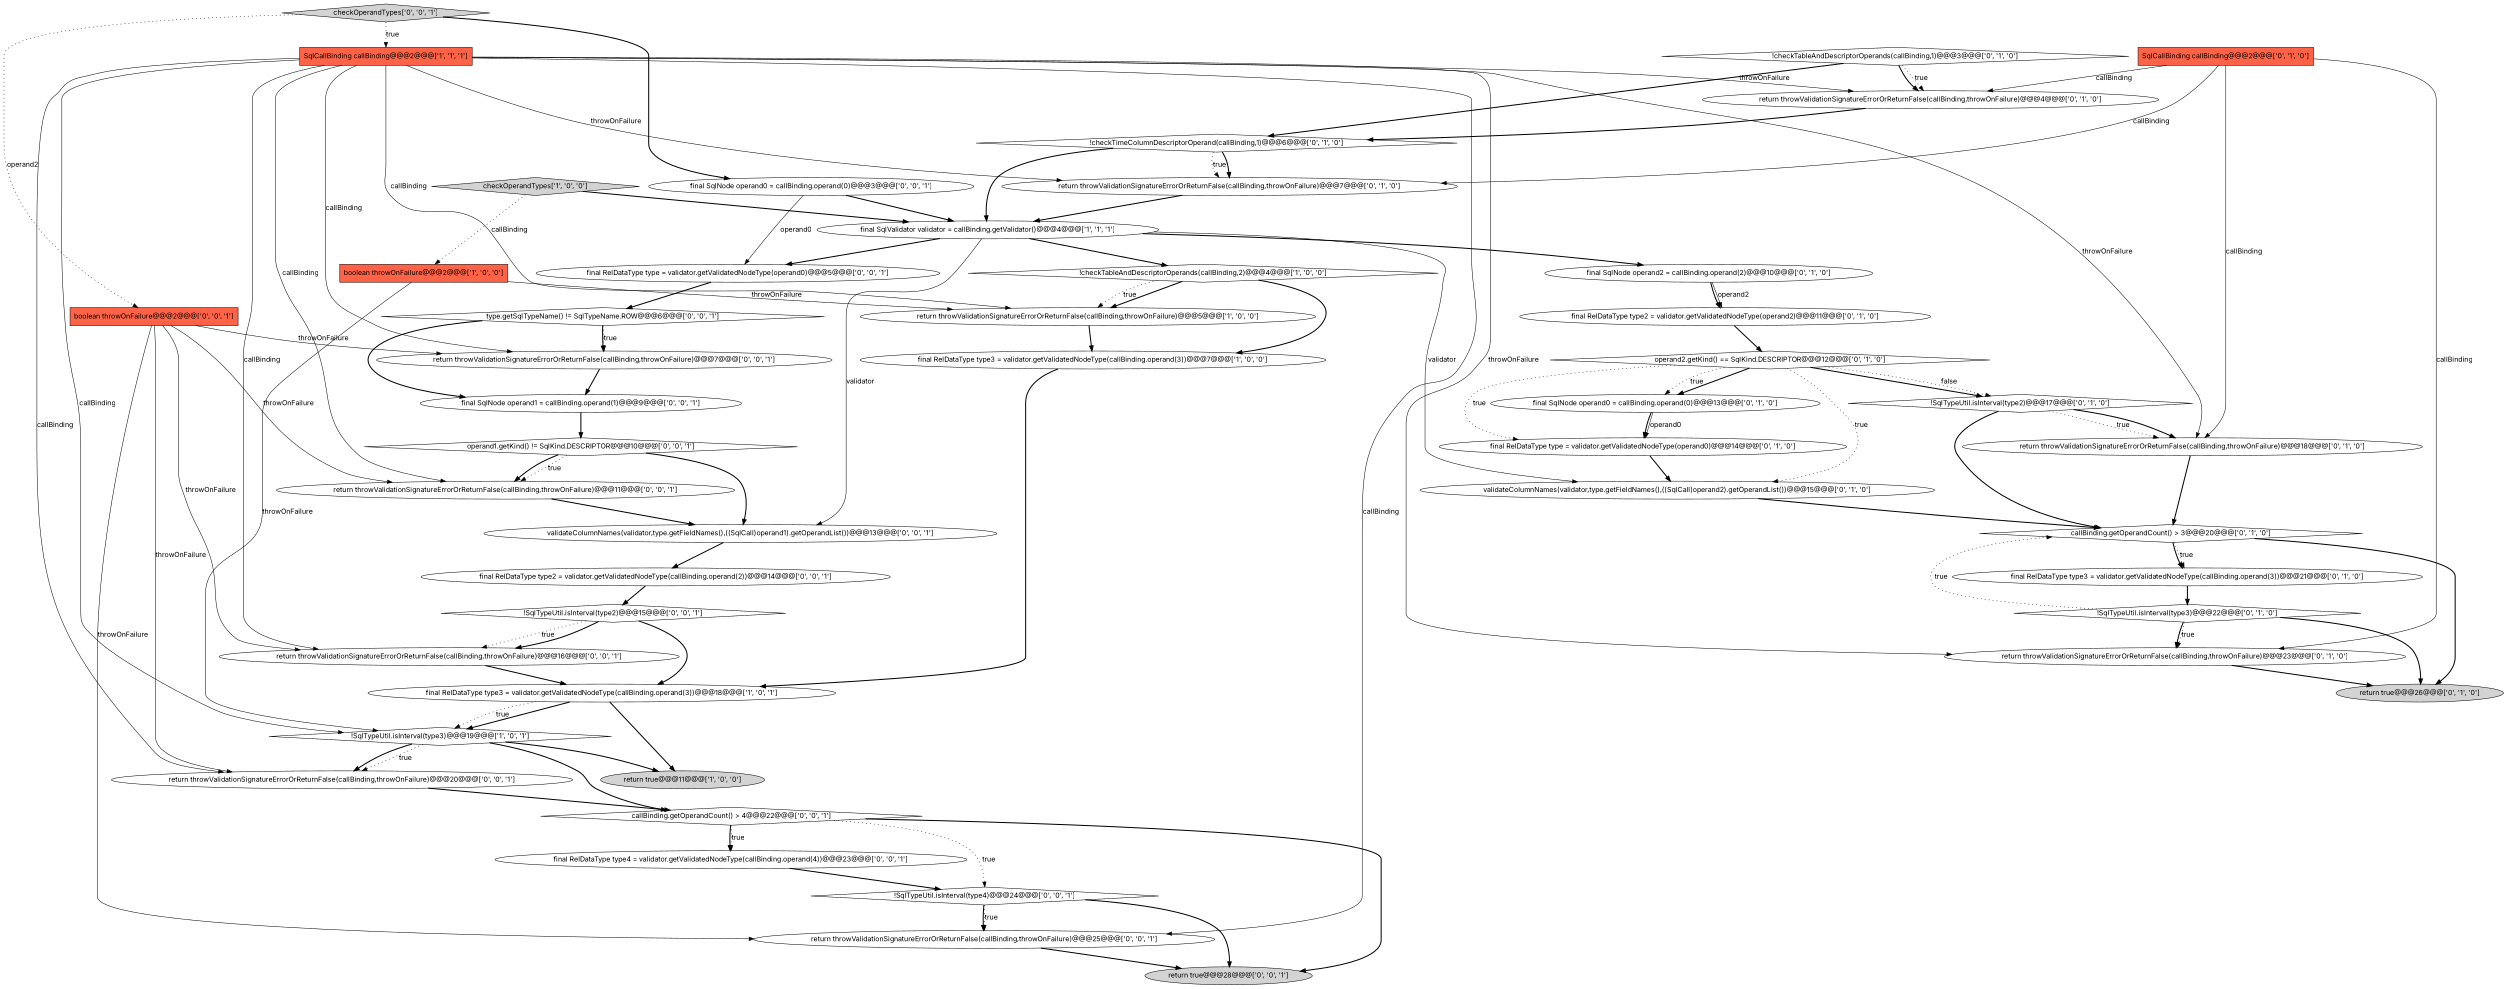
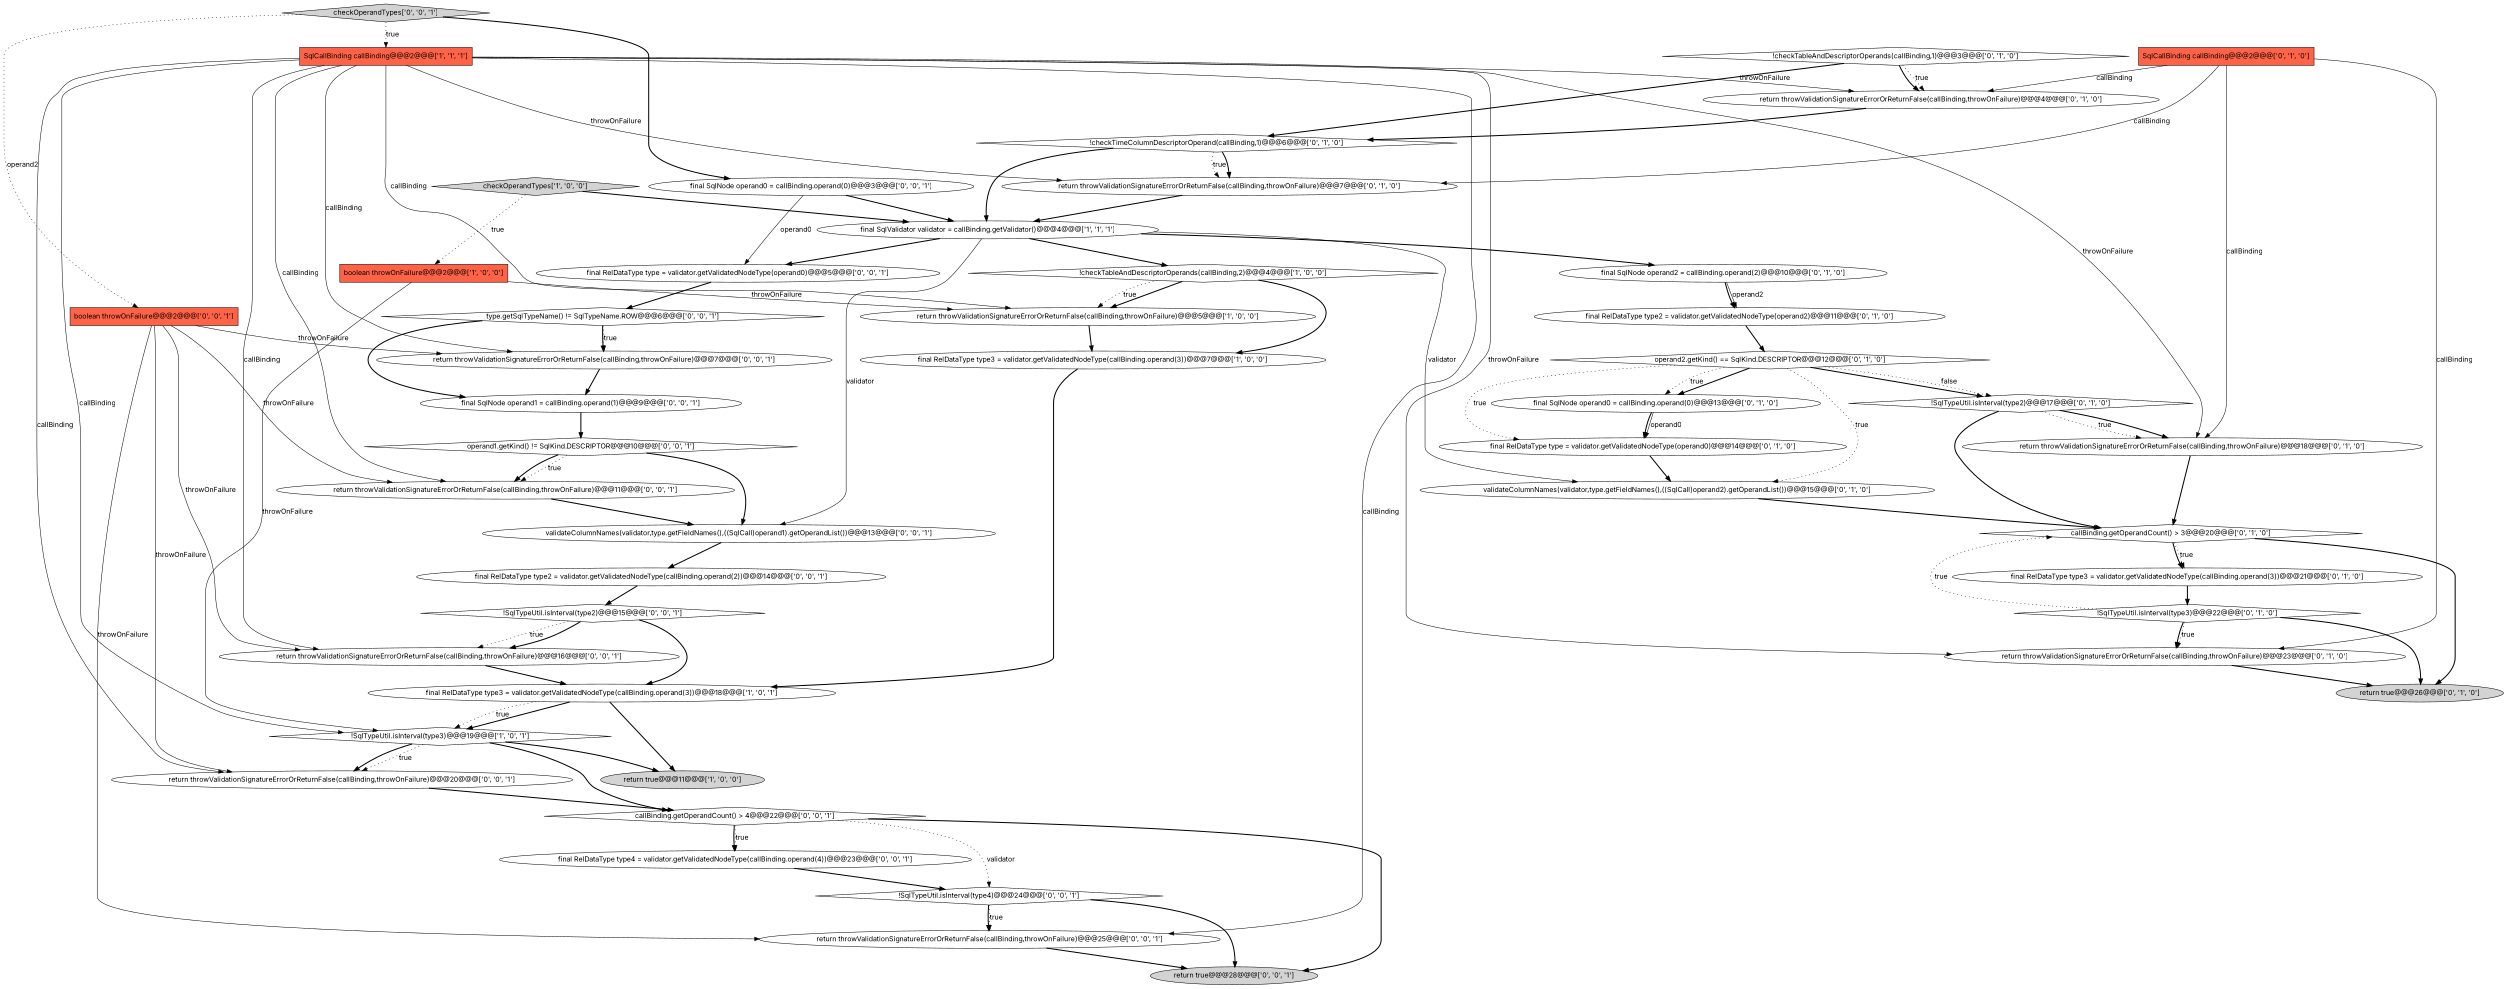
edge "checkOperandTypes['1', '0', '0']" -> "boolean throwOnFailure@@@2@@@['1', '0', '0']": label "callBinding" -> "true"
edge "callBinding.getOperandCount() > 4@@@22@@@['0', '0', '1']" -> "!SqlTypeUtil.isInterval(type4)@@@24@@@['0', '0', '1']": label "true" -> "validator"
